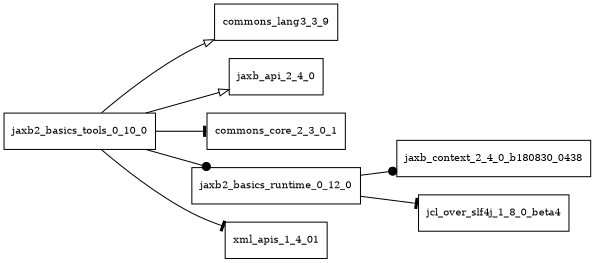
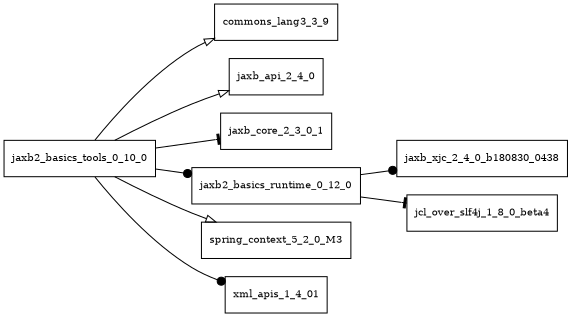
node "commons_core_2_3_0_1": label "commons_core_2_3_0_1" -> "jaxb_core_2_3_0_1"
node "jaxb_context_2_4_0_b180830_0438": label "jaxb_context_2_4_0_b180830_0438" -> "jaxb_xjc_2_4_0_b180830_0438"
edge "jaxb2_basics_tools_0_10_0" -> "xml_apis_1_4_01": arrowhead tee -> dot
node "spring_context_5_2_0_M3": added
